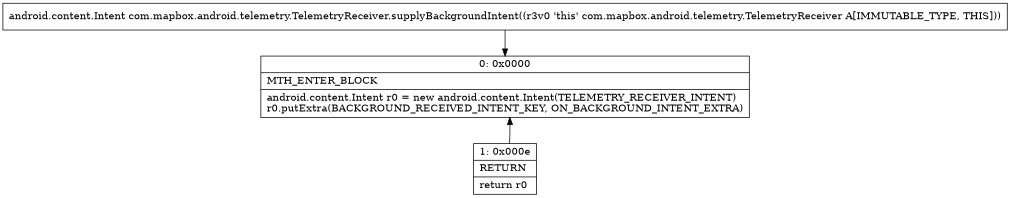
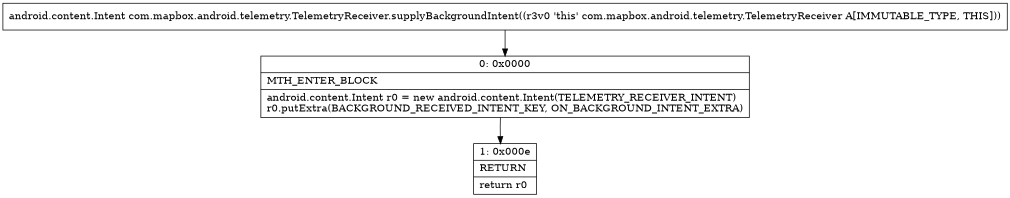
edge "1: 0x000e" -> "0: 0x0000": reversed
